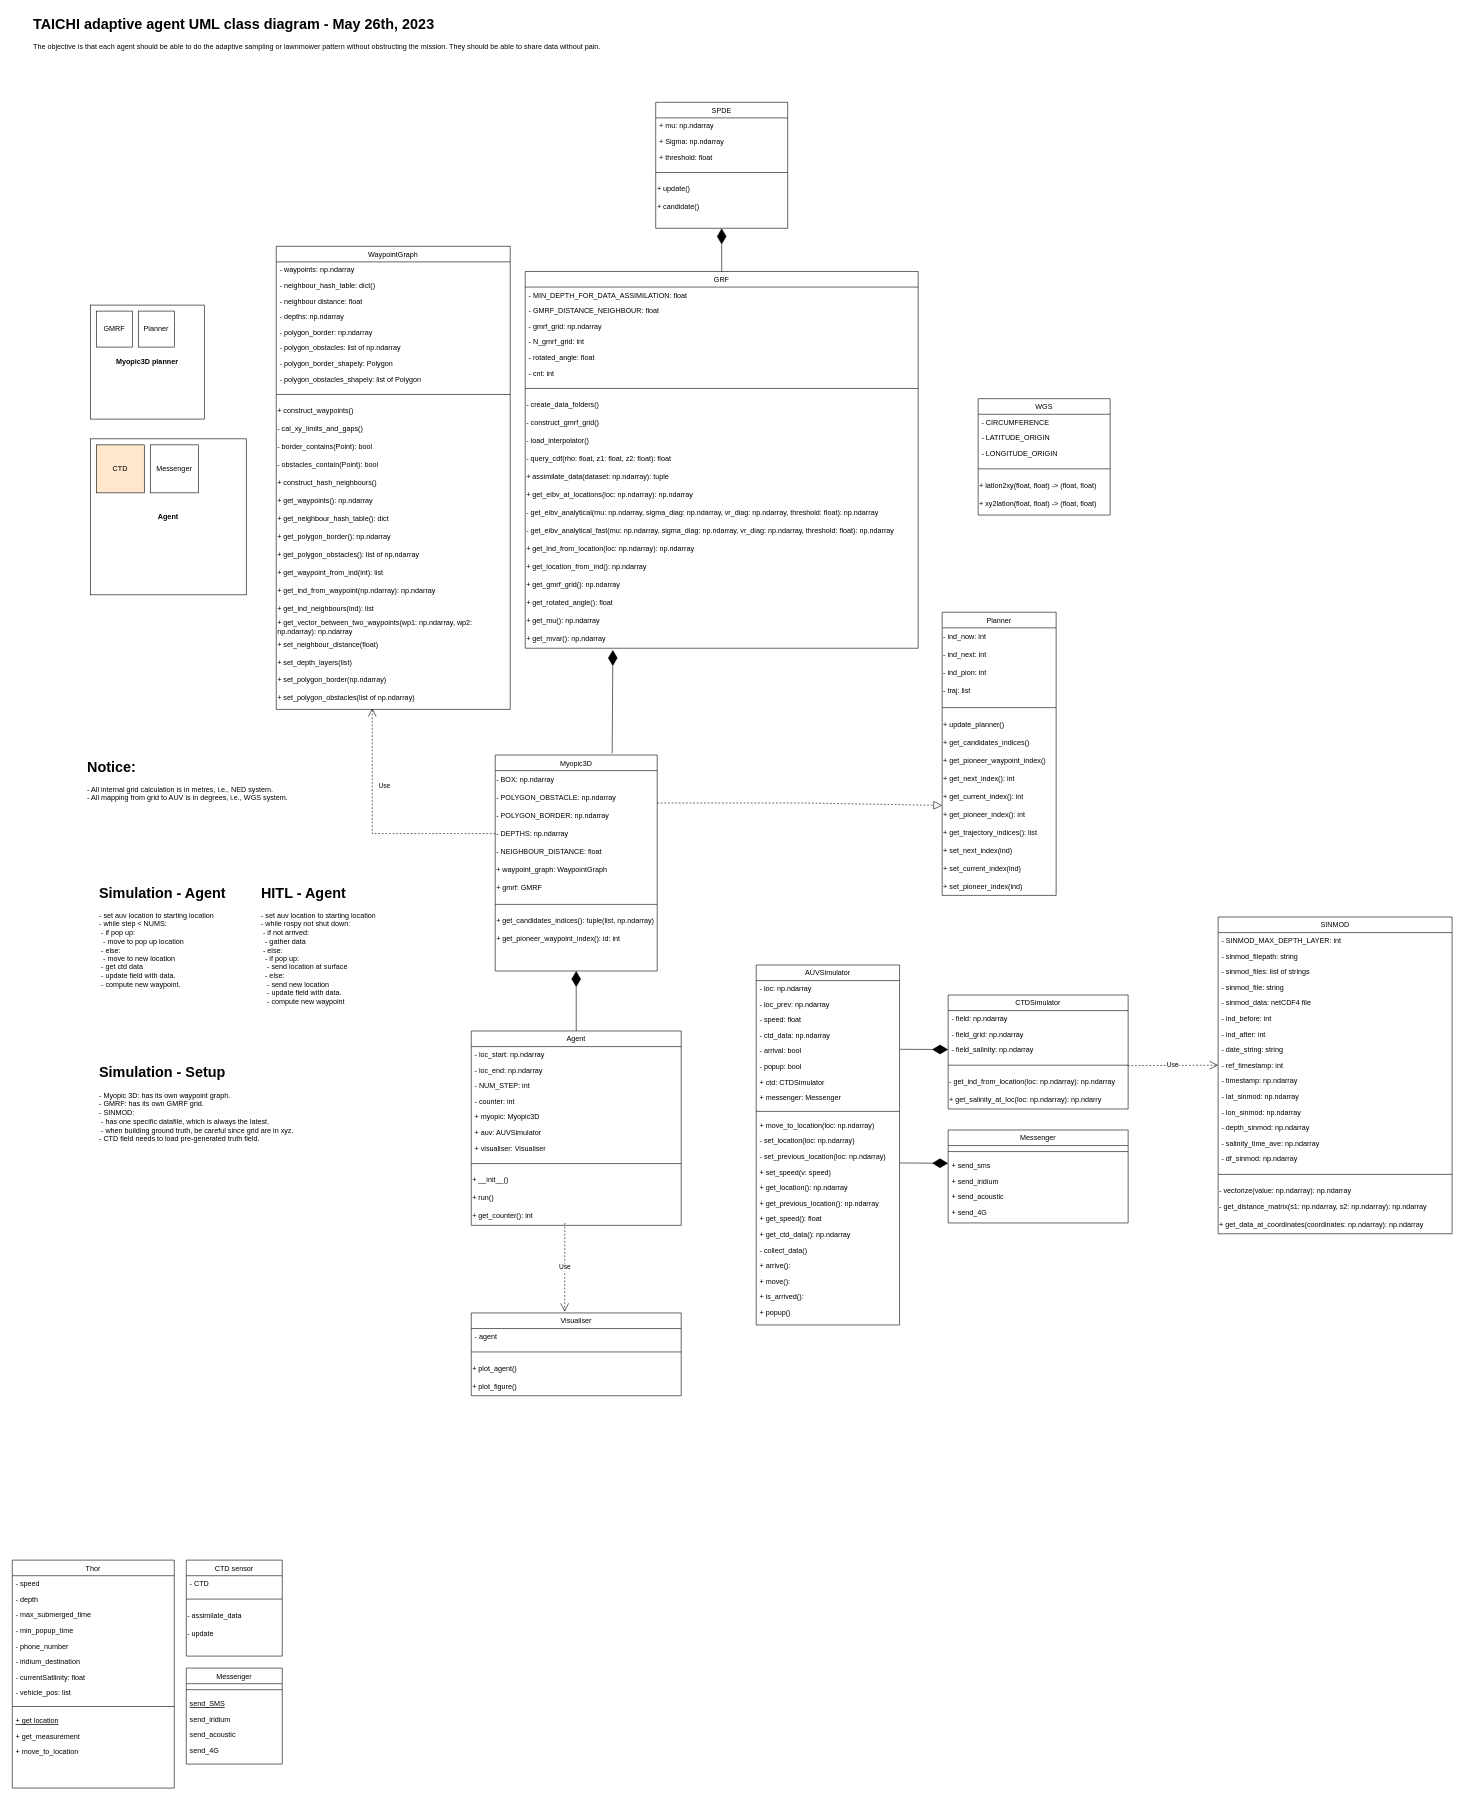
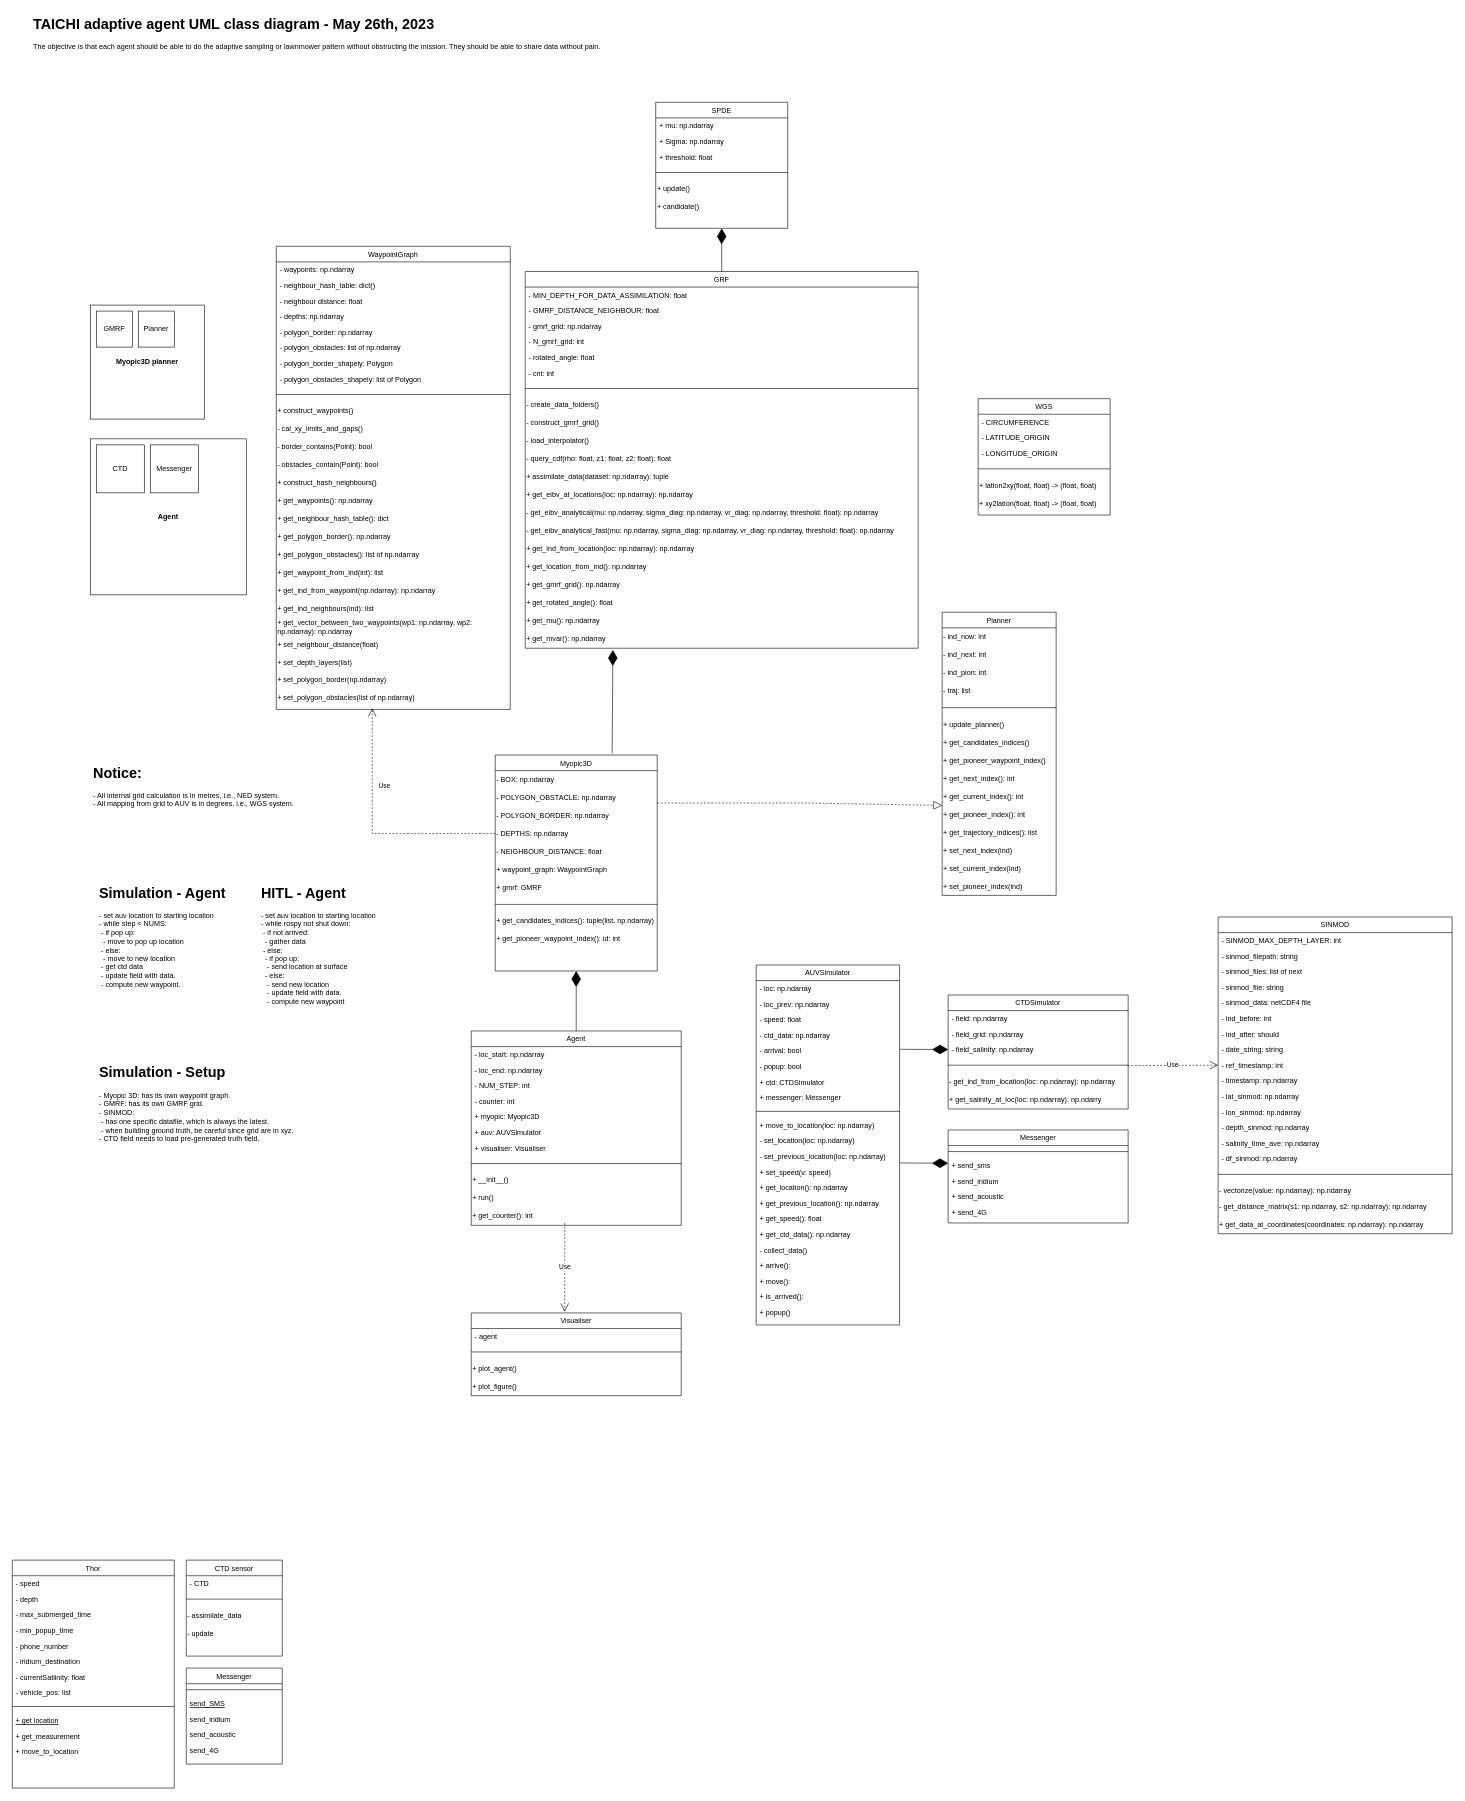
node "CTD": fillcolor #ffe6cc -> #ffffff
node "Notice: - All internal grid calculation is in metres, i.e., NED system. - All mapping from grid to AUV is in degrees, i.e., WGS system.": moved (201, 782) -> (207, 788)
node "- sinmod_files: list of strings": label "- sinmod_files: list of strings" -> "- sinmod_files: list of next"
node "- ind_after: int": label "- ind_after: int" -> "- ind_after: should"
